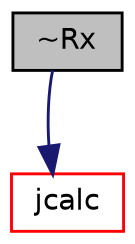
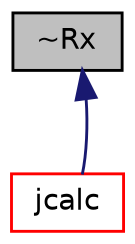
edge "~Rx" -> "jcalc": reversed
